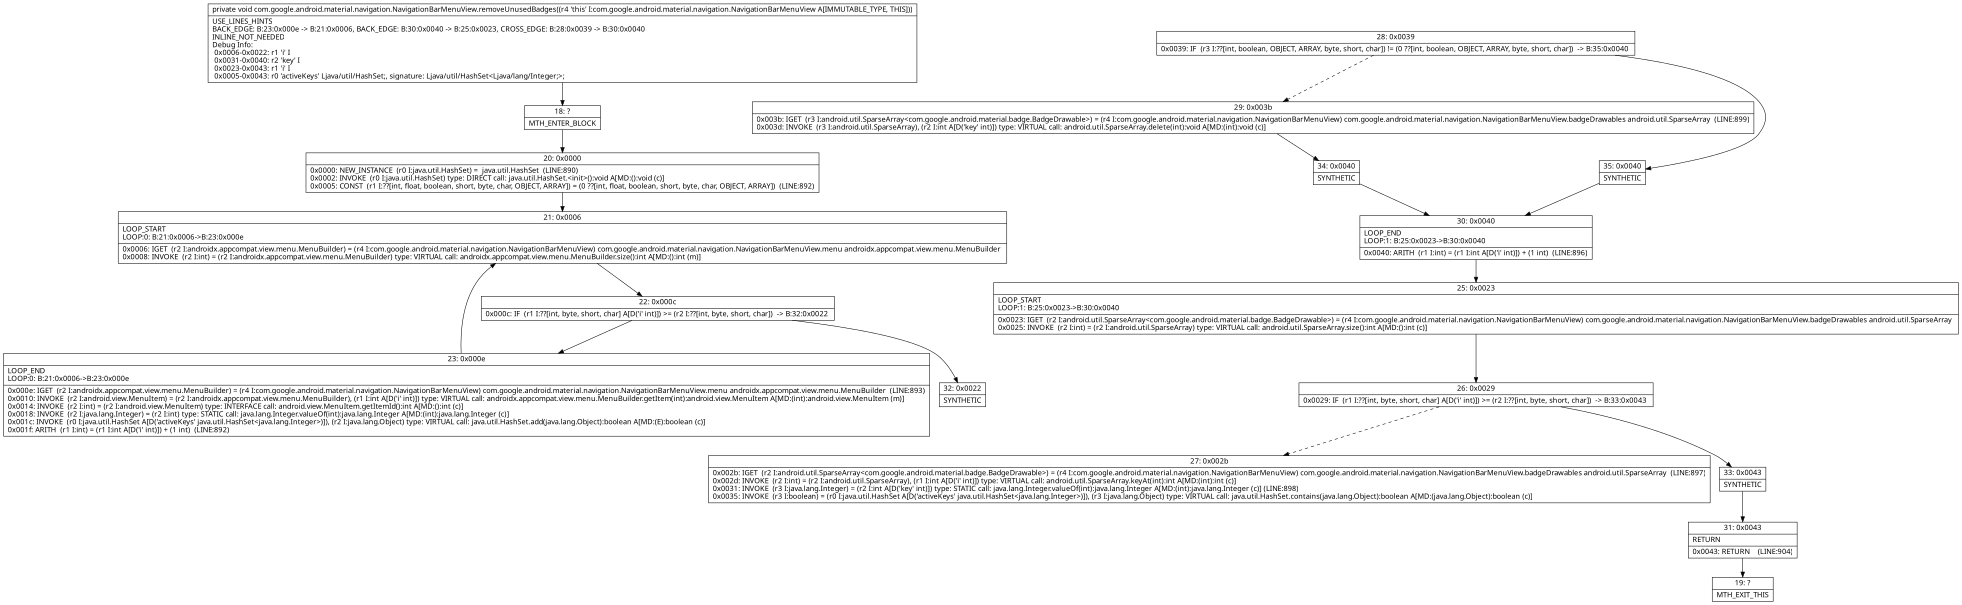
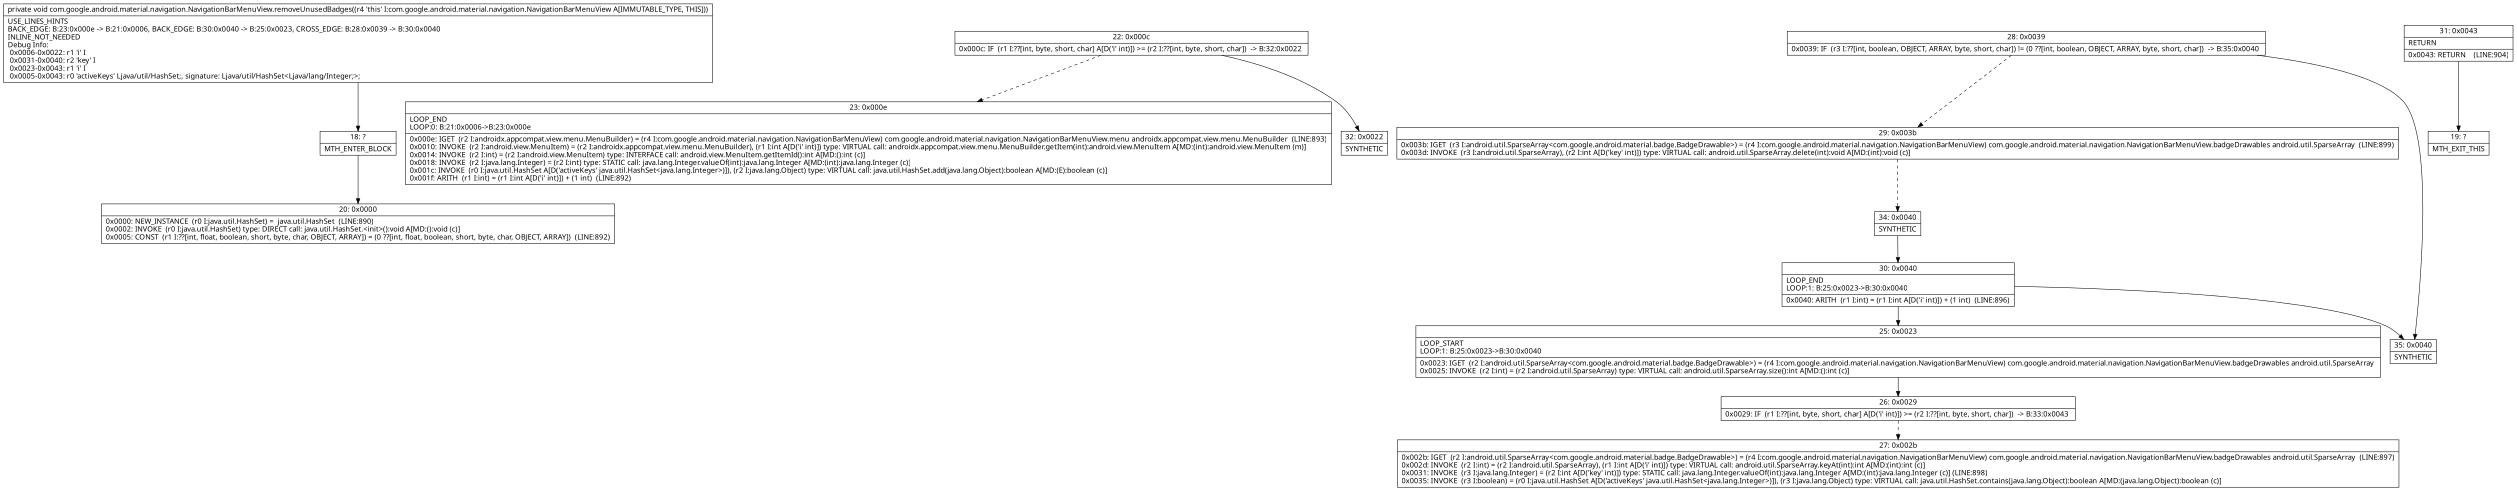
edge "29: 0x003b" -> "34: 0x0040": style solid -> dashed
edge "35: 0x0040" -> "30: 0x0040": reversed
node "21: 0x0006": removed
edge "22: 0x000c" -> "23: 0x000e": style solid -> dashed
node "33: 0x0043": removed
